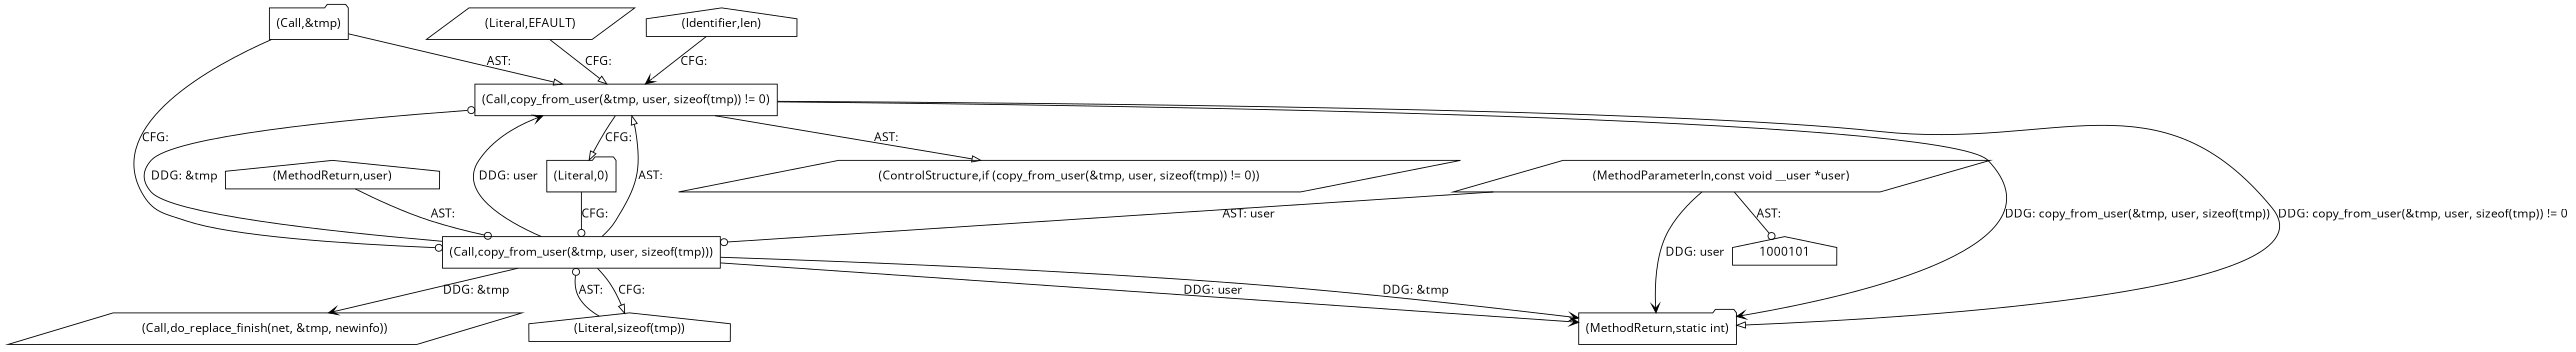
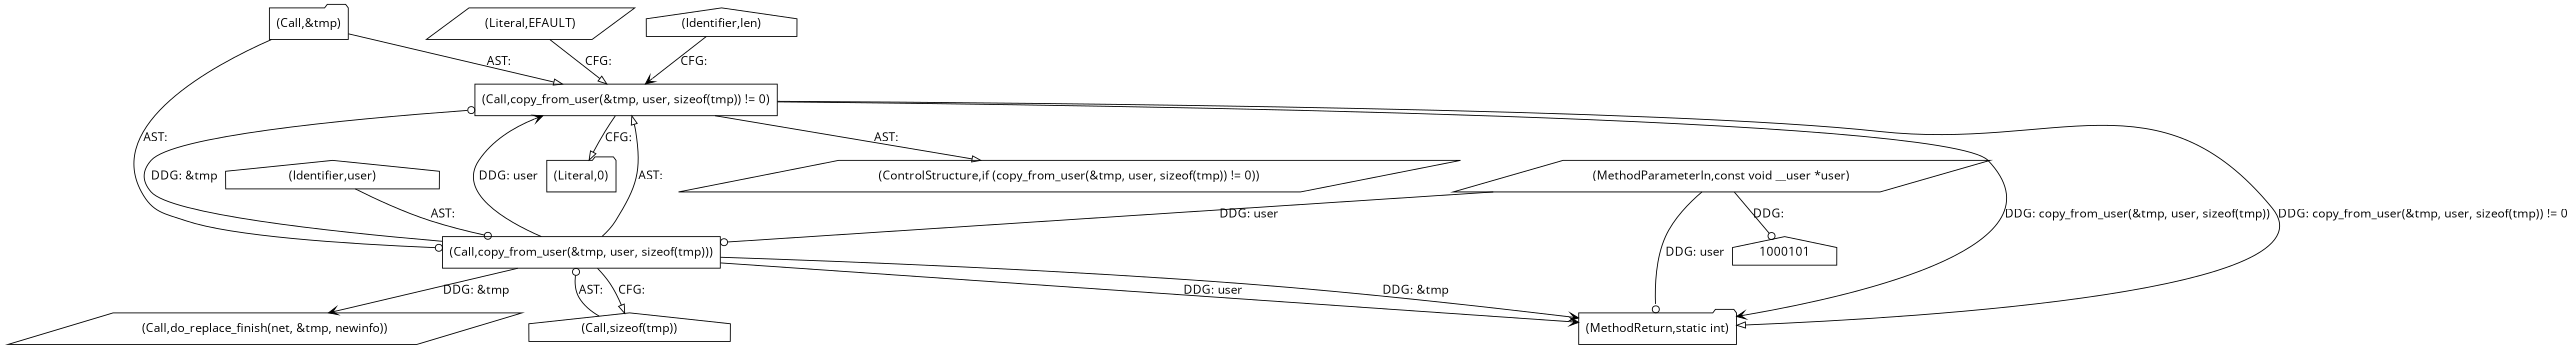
edge "(Call,&tmp)" -> "(Call,copy_from_user(&tmp, user, sizeof(tmp)))": label "CFG: " -> "AST: "
node "(MethodReturn,user)": label "(MethodReturn,user)" -> "(Identifier,user)"
edge "(Literal,0)" -> "(Call,copy_from_user(&tmp, user, sizeof(tmp)))": removed, label "CFG:"
edge "(MethodParameterIn,const void __user *user)" -> "(Call,copy_from_user(&tmp, user, sizeof(tmp)))": label "AST: user" -> "DDG: user"
edge "(MethodParameterIn,const void __user *user)" -> "1000101": label "AST: " -> "DDG: "
edge "(MethodParameterIn,const void __user *user)" -> "(MethodReturn,static int)": arrowhead vee -> odot
node "(Literal,sizeof(tmp))": label "(Literal,sizeof(tmp))" -> "(Call,sizeof(tmp))"
